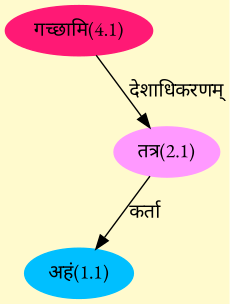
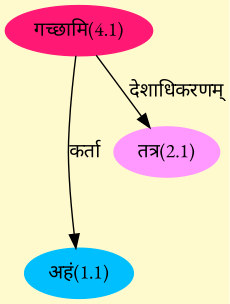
edge "तत्र(2.1)" -> "अहं(1.1)": now "गच्छामि(4.1)" -> "अहं(1.1)"
